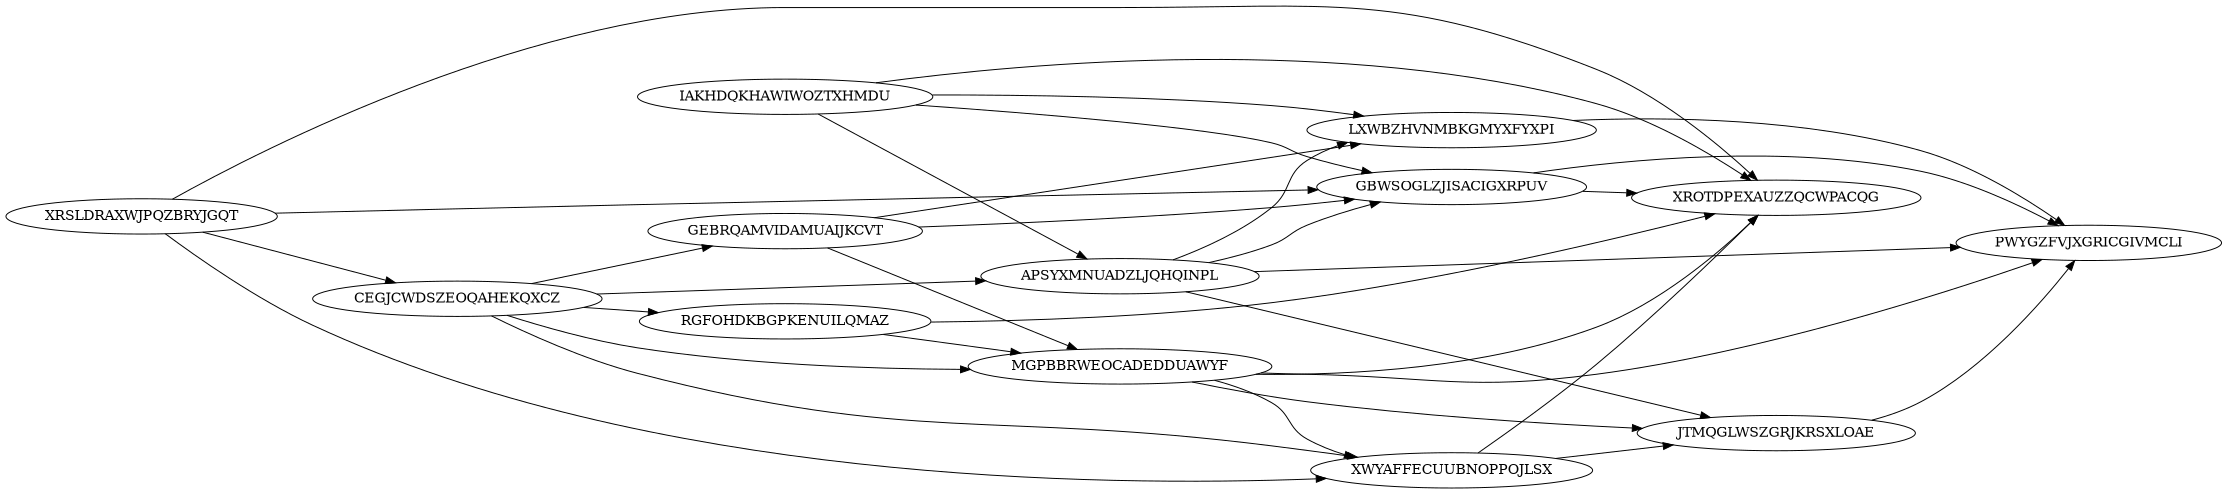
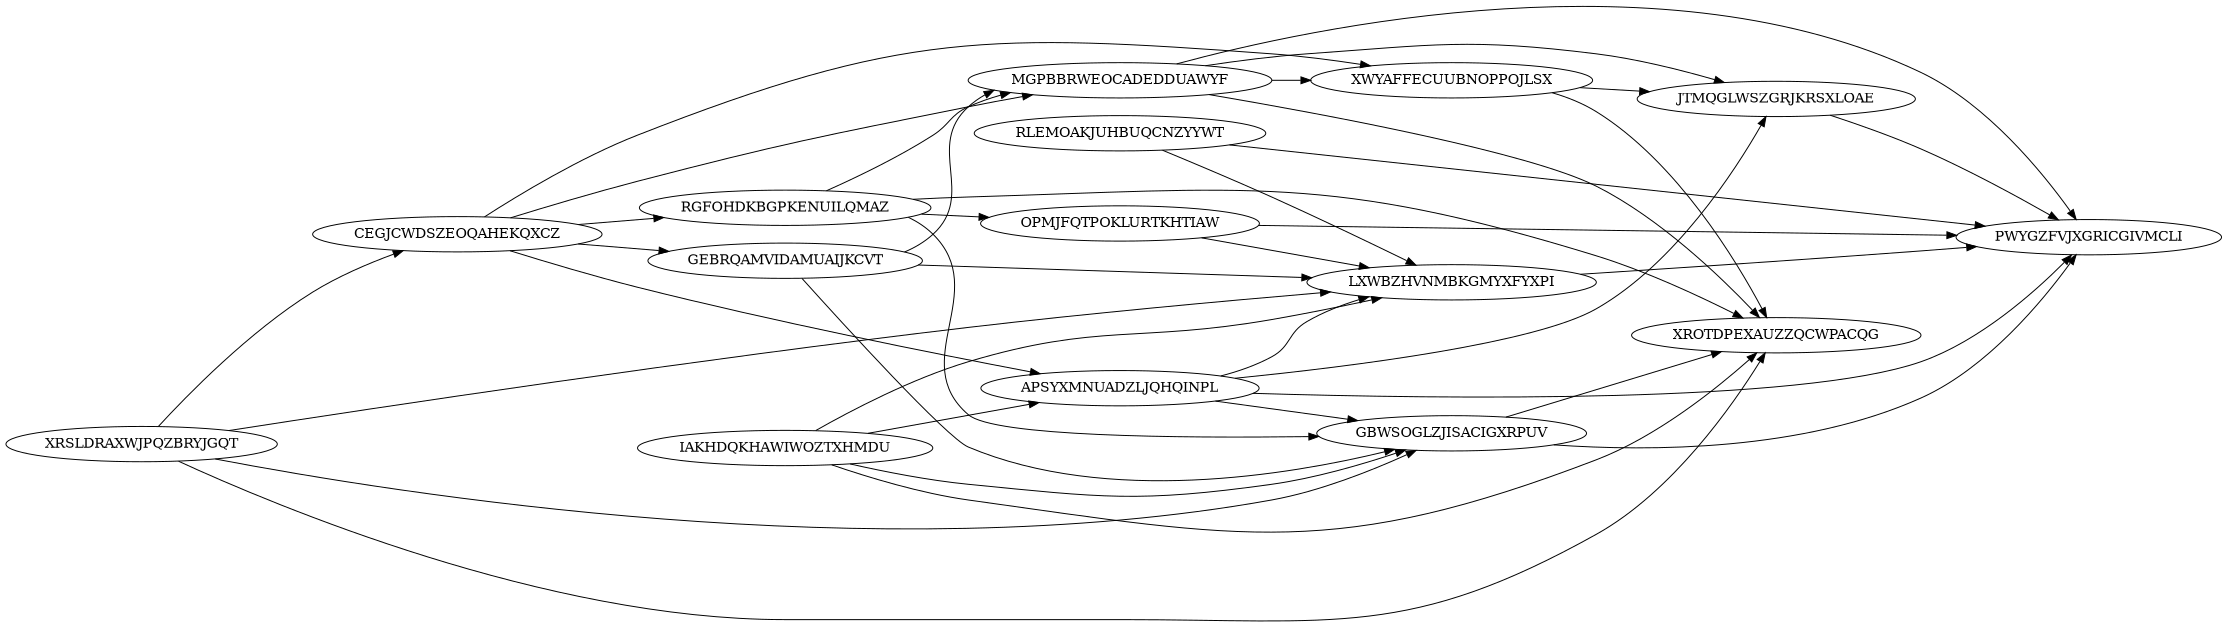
node "RLEMOAKJUHBUQCNZYYWT": added
node "OPMJFQTPOKLURTKHTIAW": added
edge "RGFOHDKBGPKENUILQMAZ" -> "GBWSOGLZJISACIGXRPUV": added
edge "XRSLDRAXWJPQZBRYJGQT" -> "XWYAFFECUUBNOPPOJLSX": now "XRSLDRAXWJPQZBRYJGQT" -> "LXWBZHVNMBKGMYXFYXPI"
